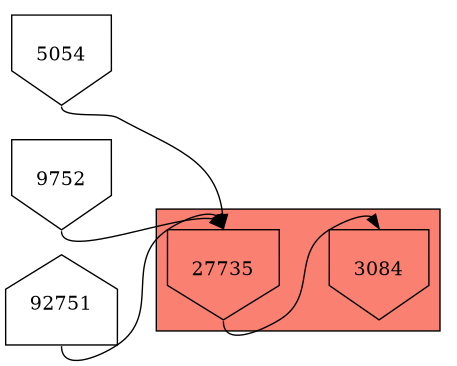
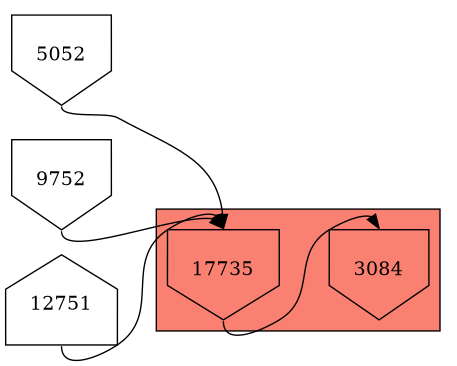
node "5054": label "5054" -> "5052"
node "27735": label "27735" -> "17735"
node "92751": label "92751" -> "12751"
